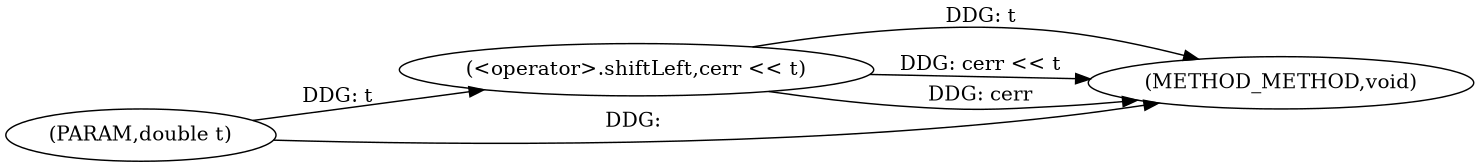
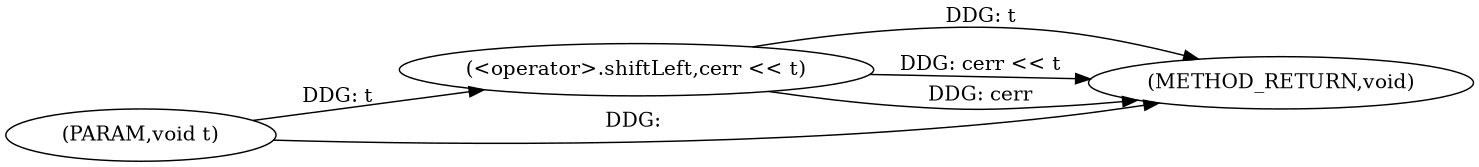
node "(METHOD_METHOD,void)": label "(METHOD_METHOD,void)" -> "(METHOD_RETURN,void)"
node "(PARAM,double t)": label "(PARAM,double t)" -> "(PARAM,void t)"
